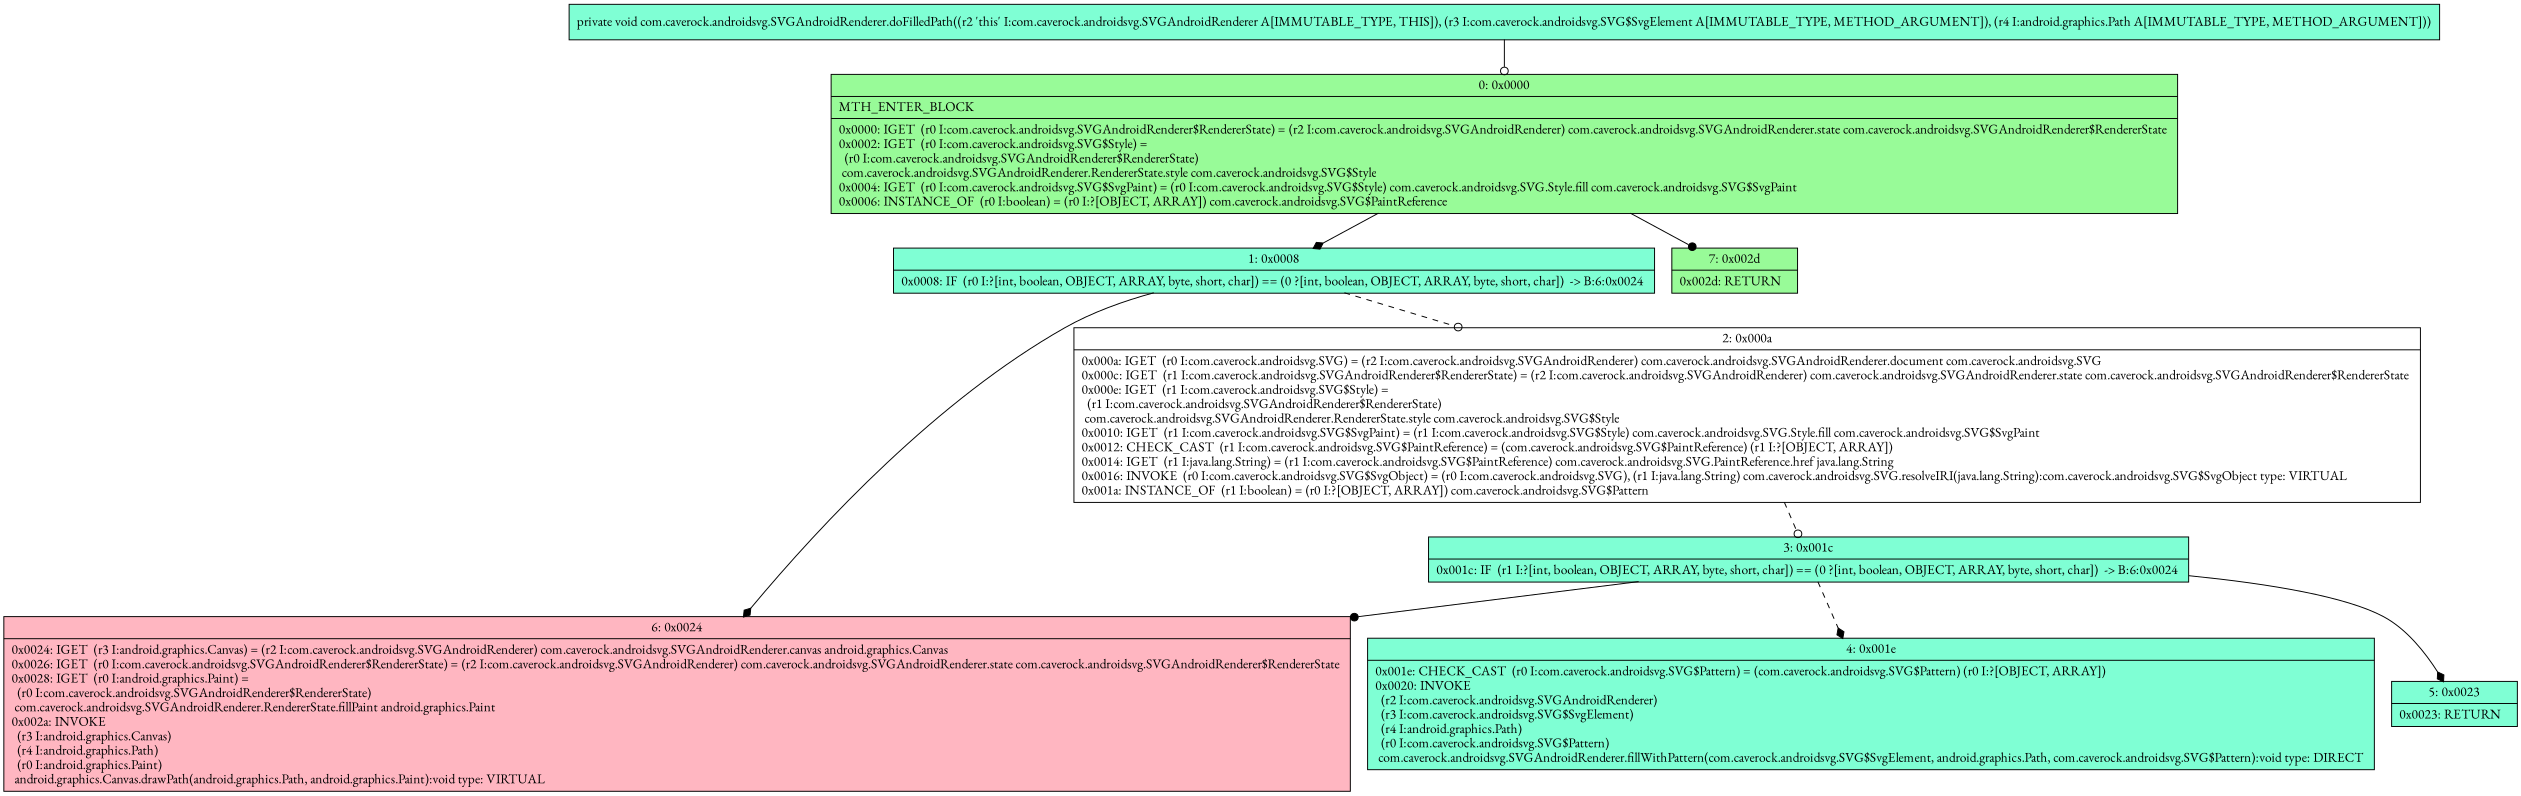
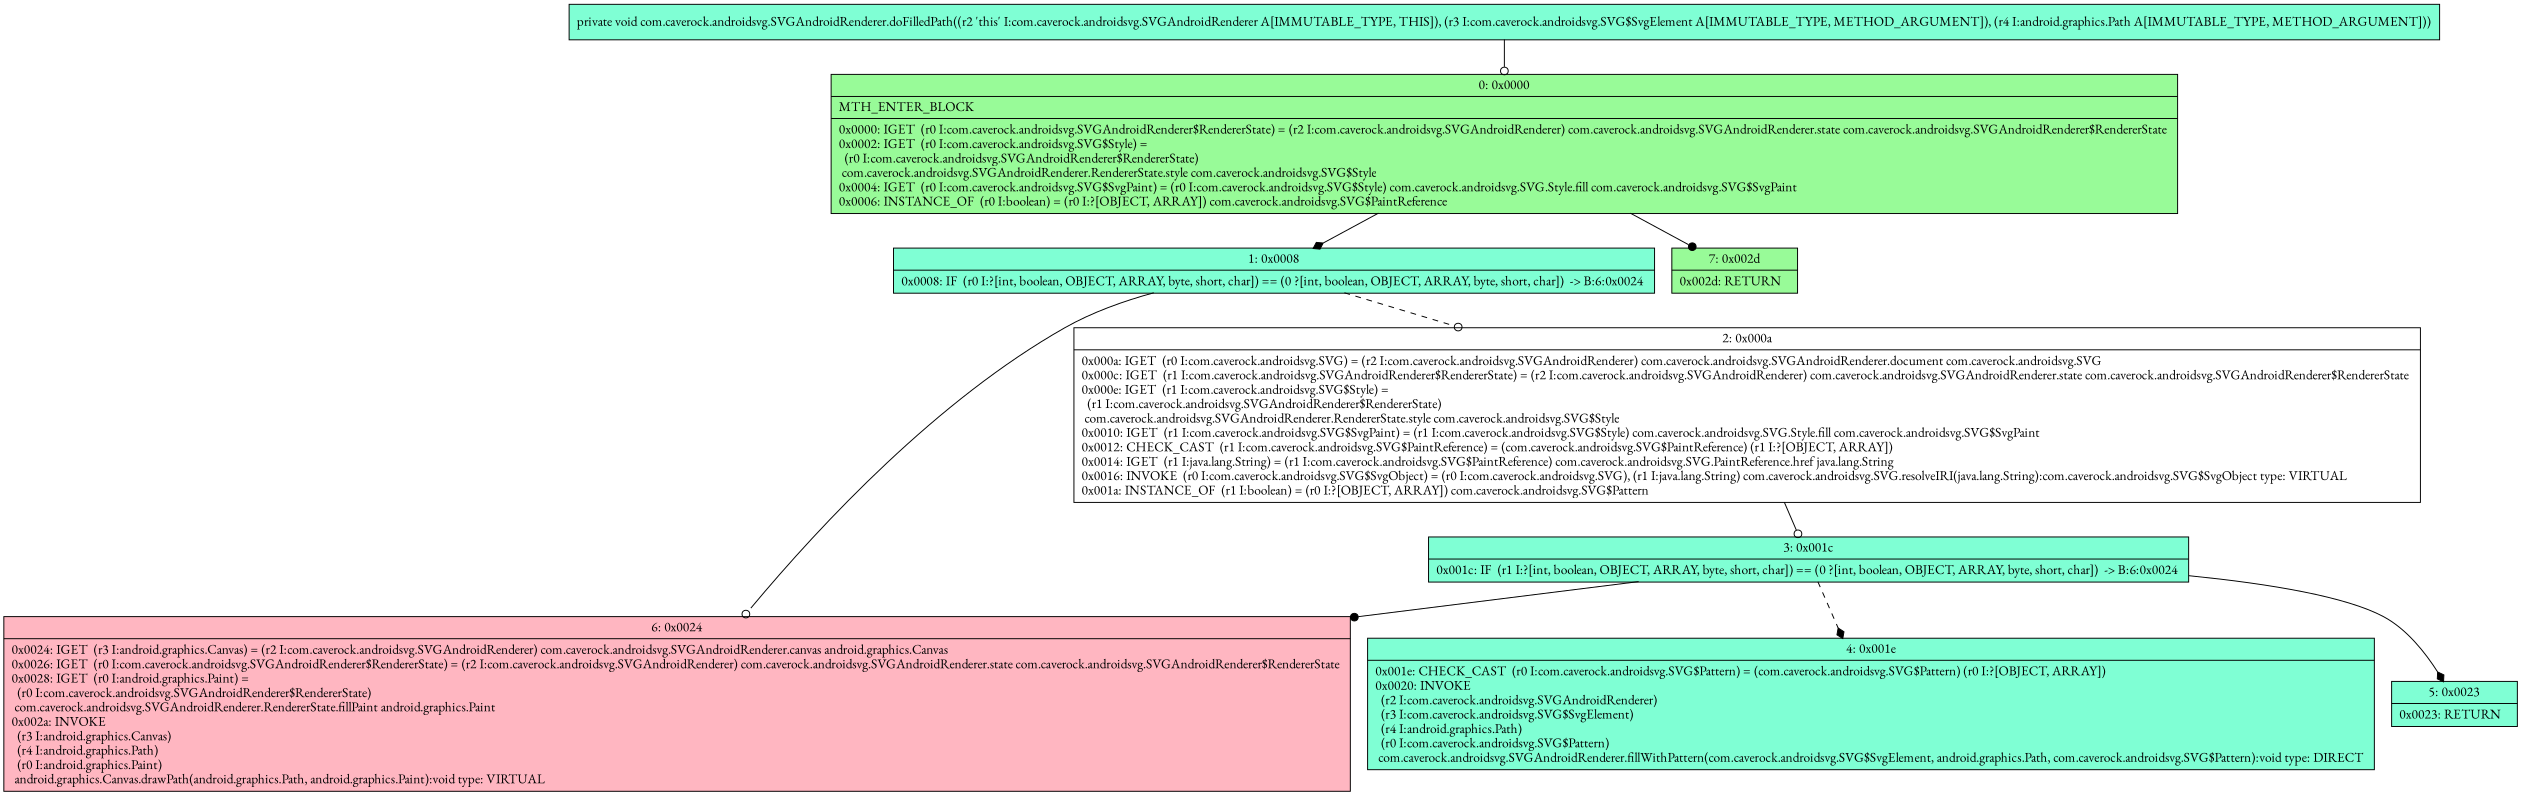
edge "1: 0x0008" -> "6: 0x0024": arrowhead diamond -> odot
edge "2: 0x000a" -> "3: 0x001c": style dashed -> solid
